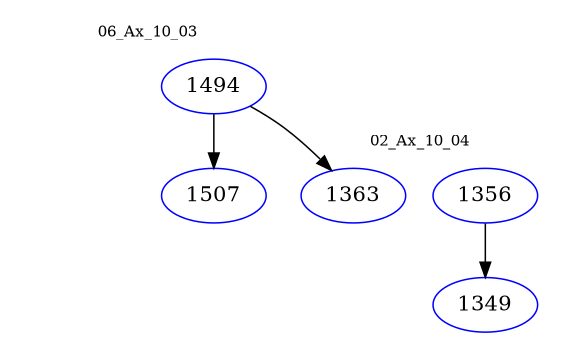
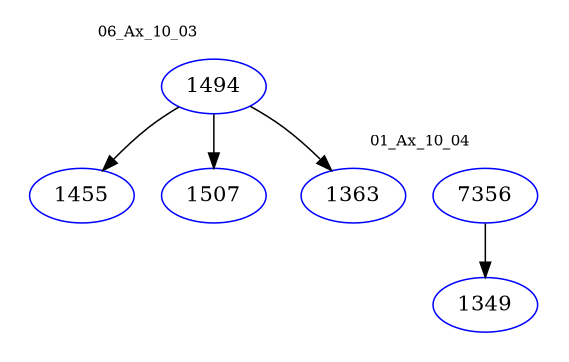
cluster "02_Ax_10_04": label "02_Ax_10_04" -> "01_Ax_10_04"
node "1455": added
node "1356": label "1356" -> "7356"
